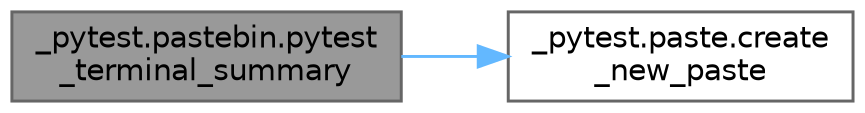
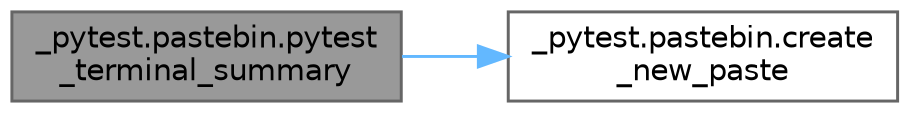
node "_pytest.paste.create _new_paste": label "_pytest.paste.create _new_paste" -> "_pytest.pastebin.create _new_paste"
